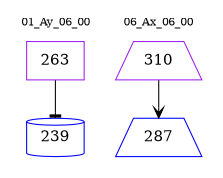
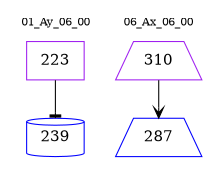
node "263": label "263" -> "223"
